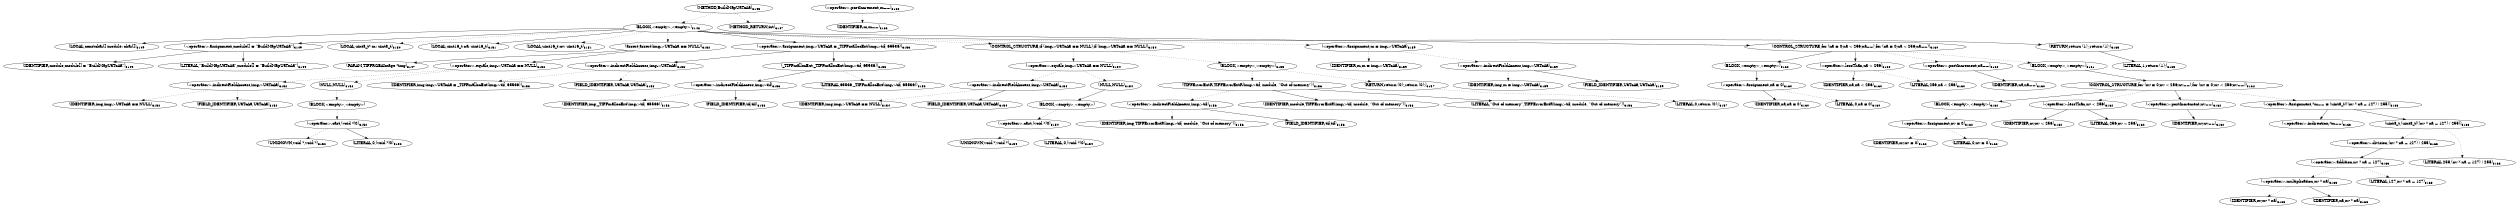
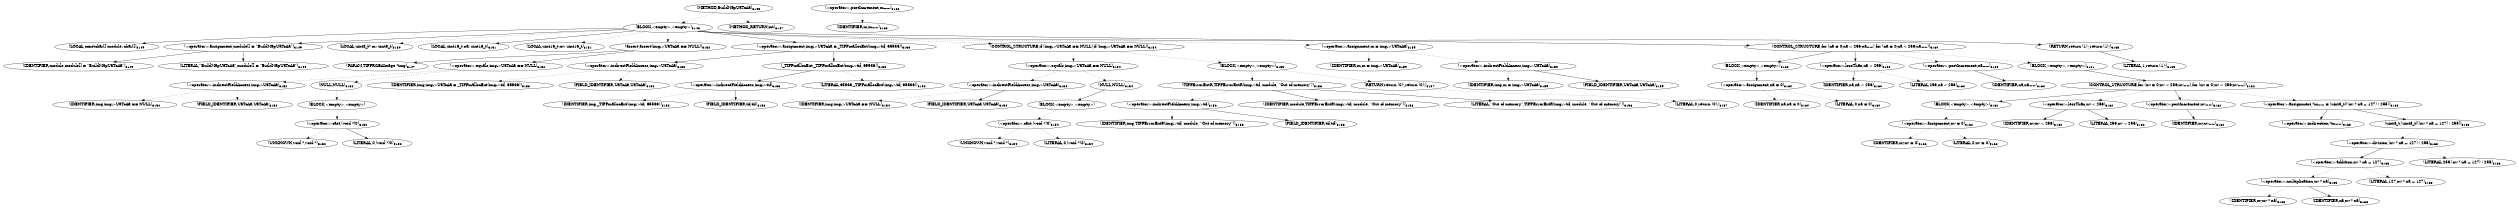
edge "(<operator>.assignment,na = 0)" -> "(IDENTIFIER,na,na = 0)": style solid -> dotted
edge "(uint8_t,(uint8_t)((nv * na + 127) / 255))" -> "(LITERAL,255,(nv * na + 127) / 255)": now "(<operator>.division,(nv * na + 127) / 255)" -> "(LITERAL,255,(nv * na + 127) / 255)"
